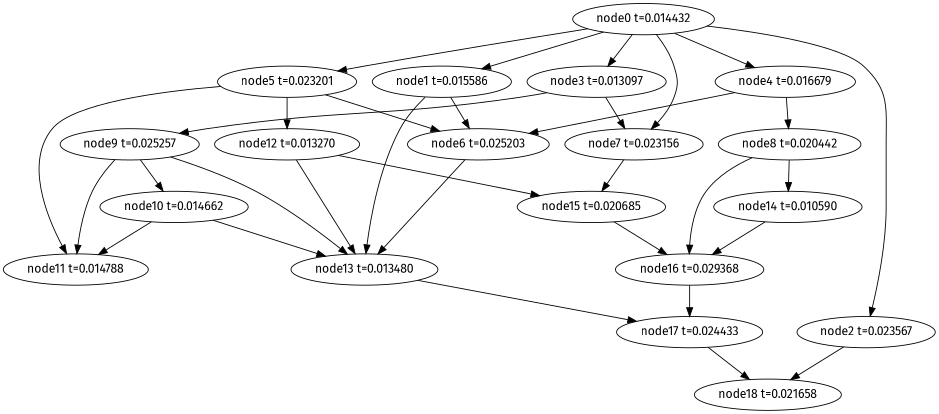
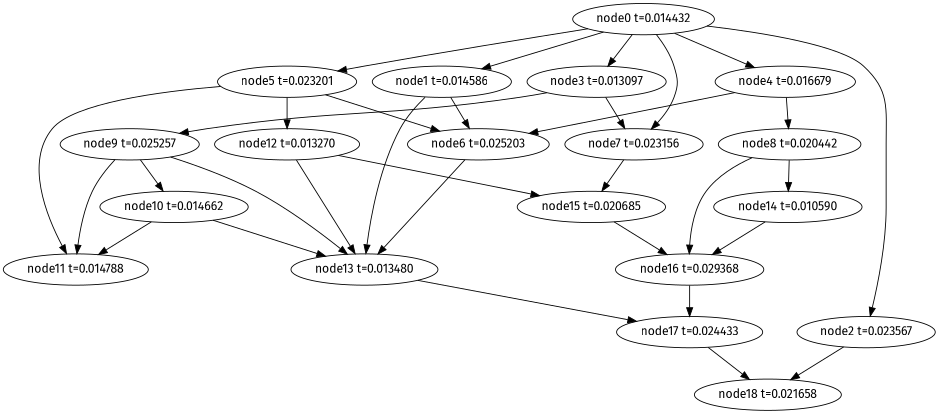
node "node1 t=0.015586": label "node1 t=0.015586" -> "node1 t=0.014586"
